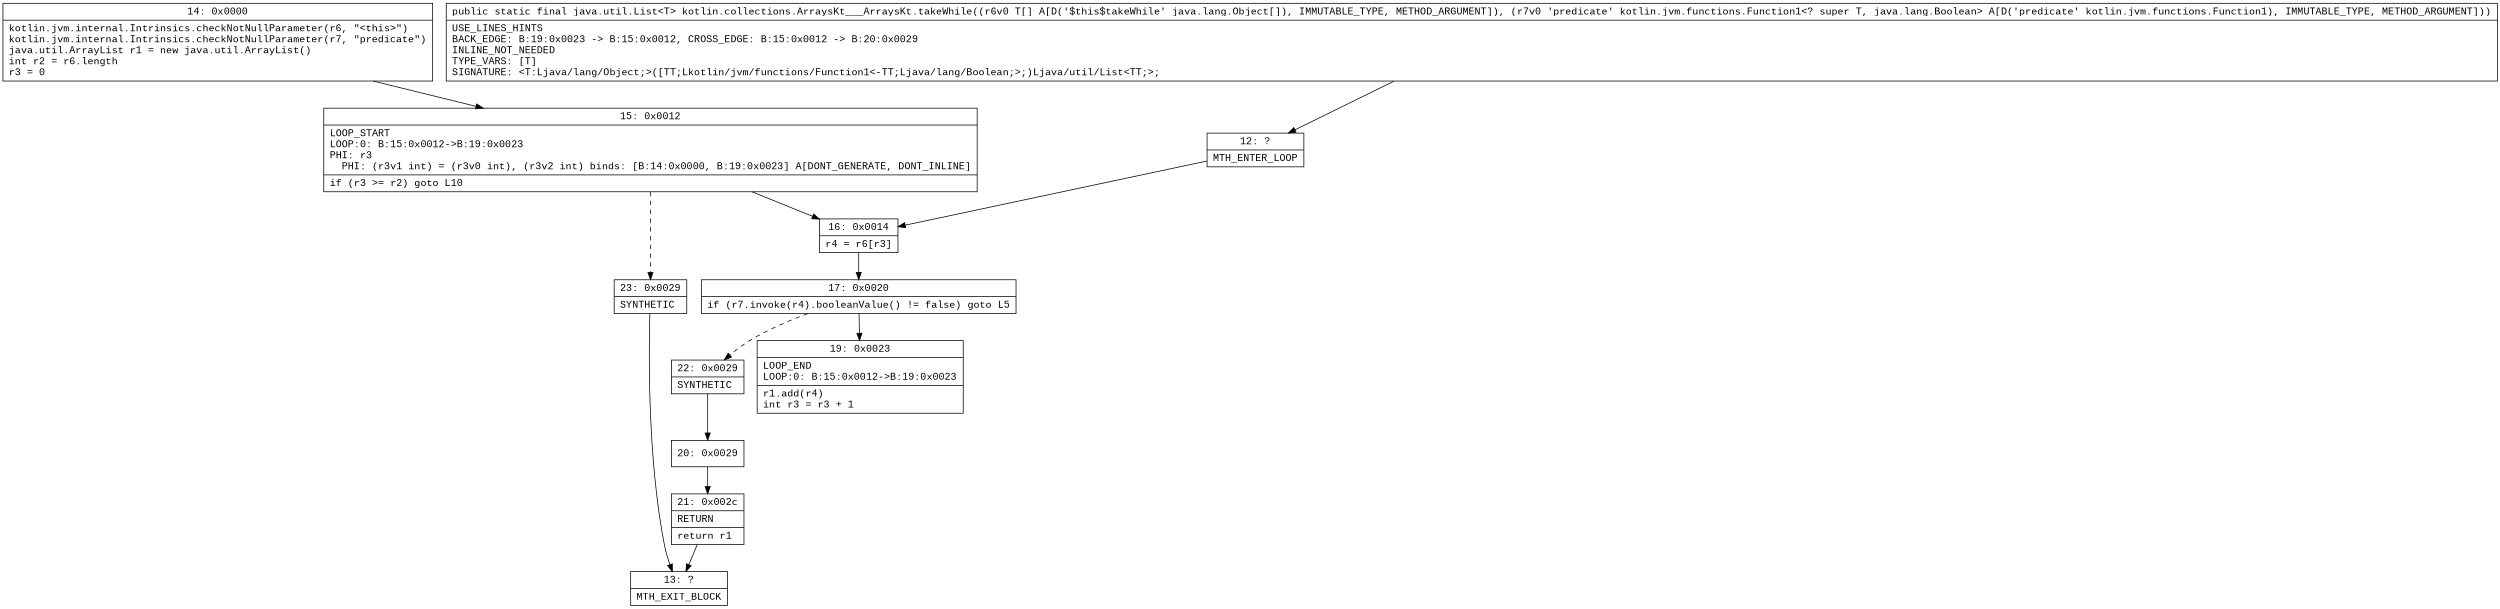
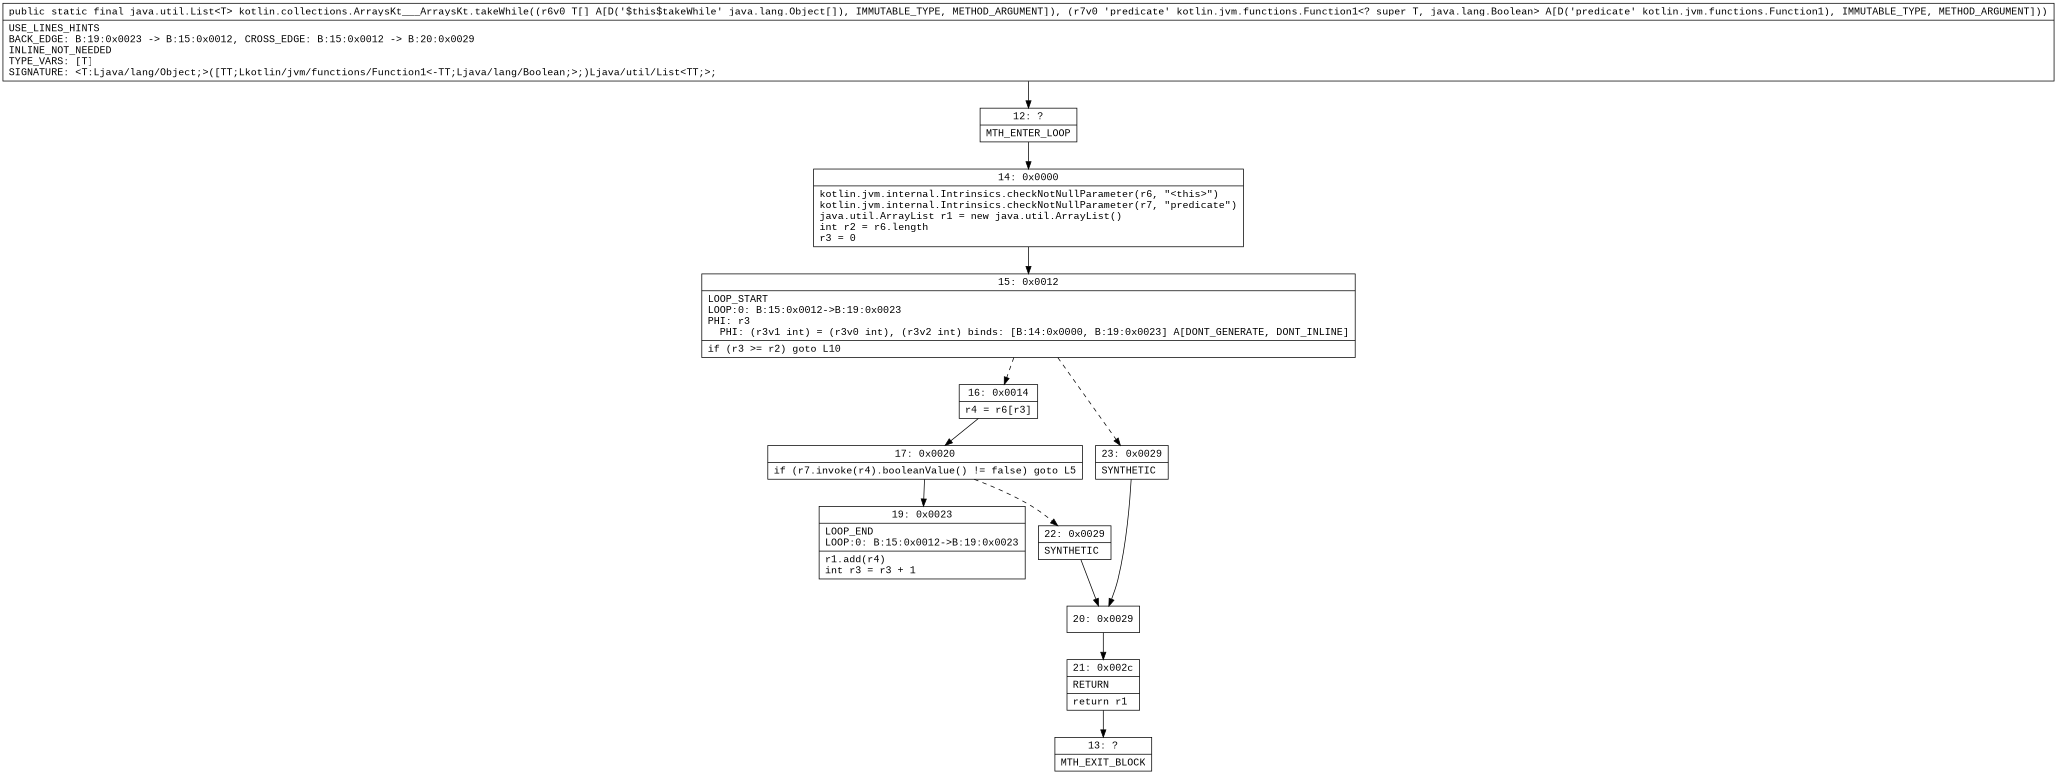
edge "12: ?" -> "16: 0x0014": now "12: ?" -> "14: 0x0000"
edge "15: 0x0012" -> "16: 0x0014": style solid -> dashed
edge "23: 0x0029" -> "13: ?": now "23: 0x0029" -> "20: 0x0029"
